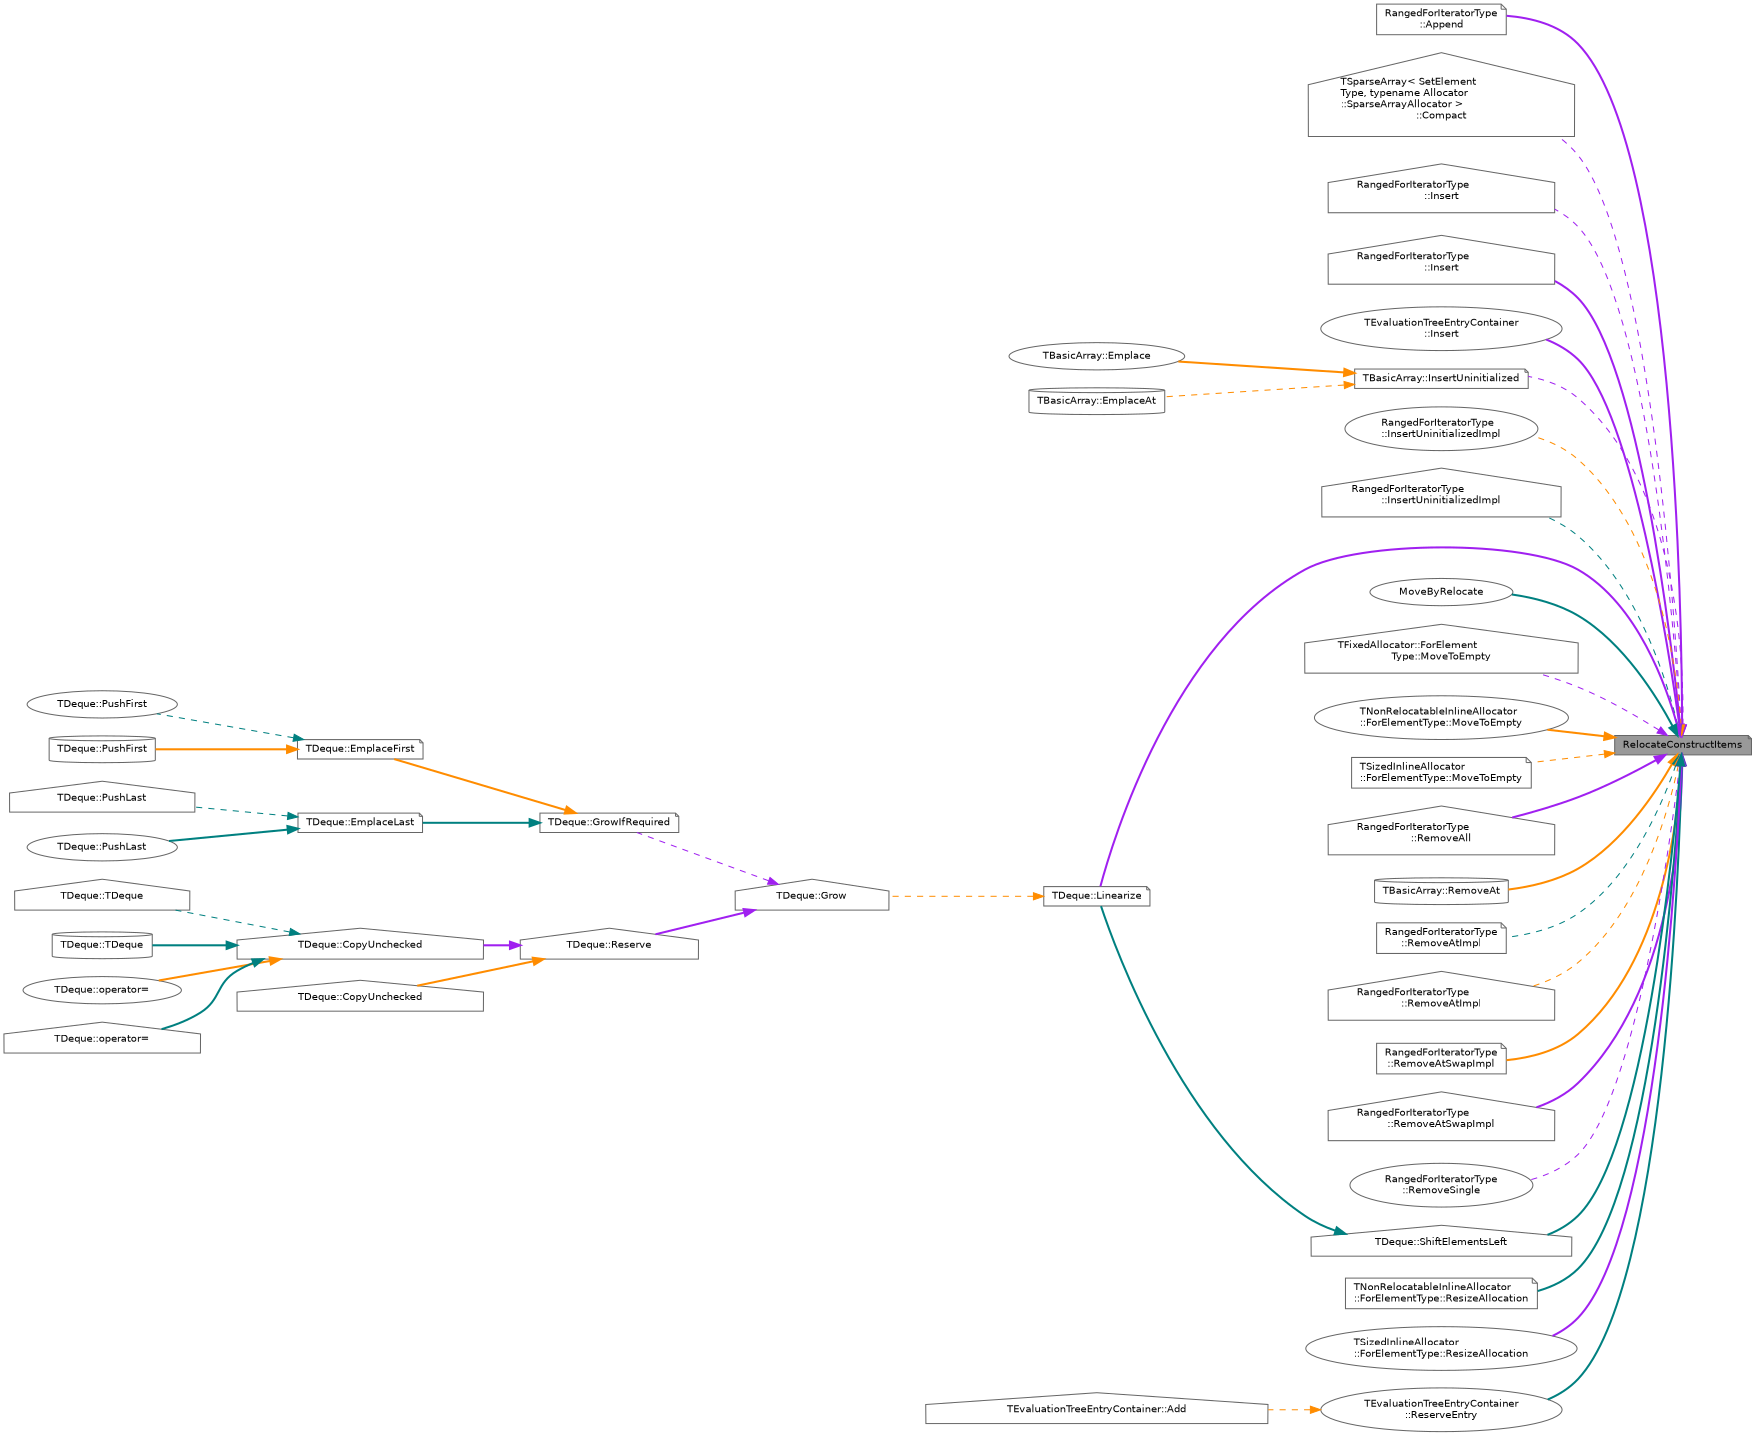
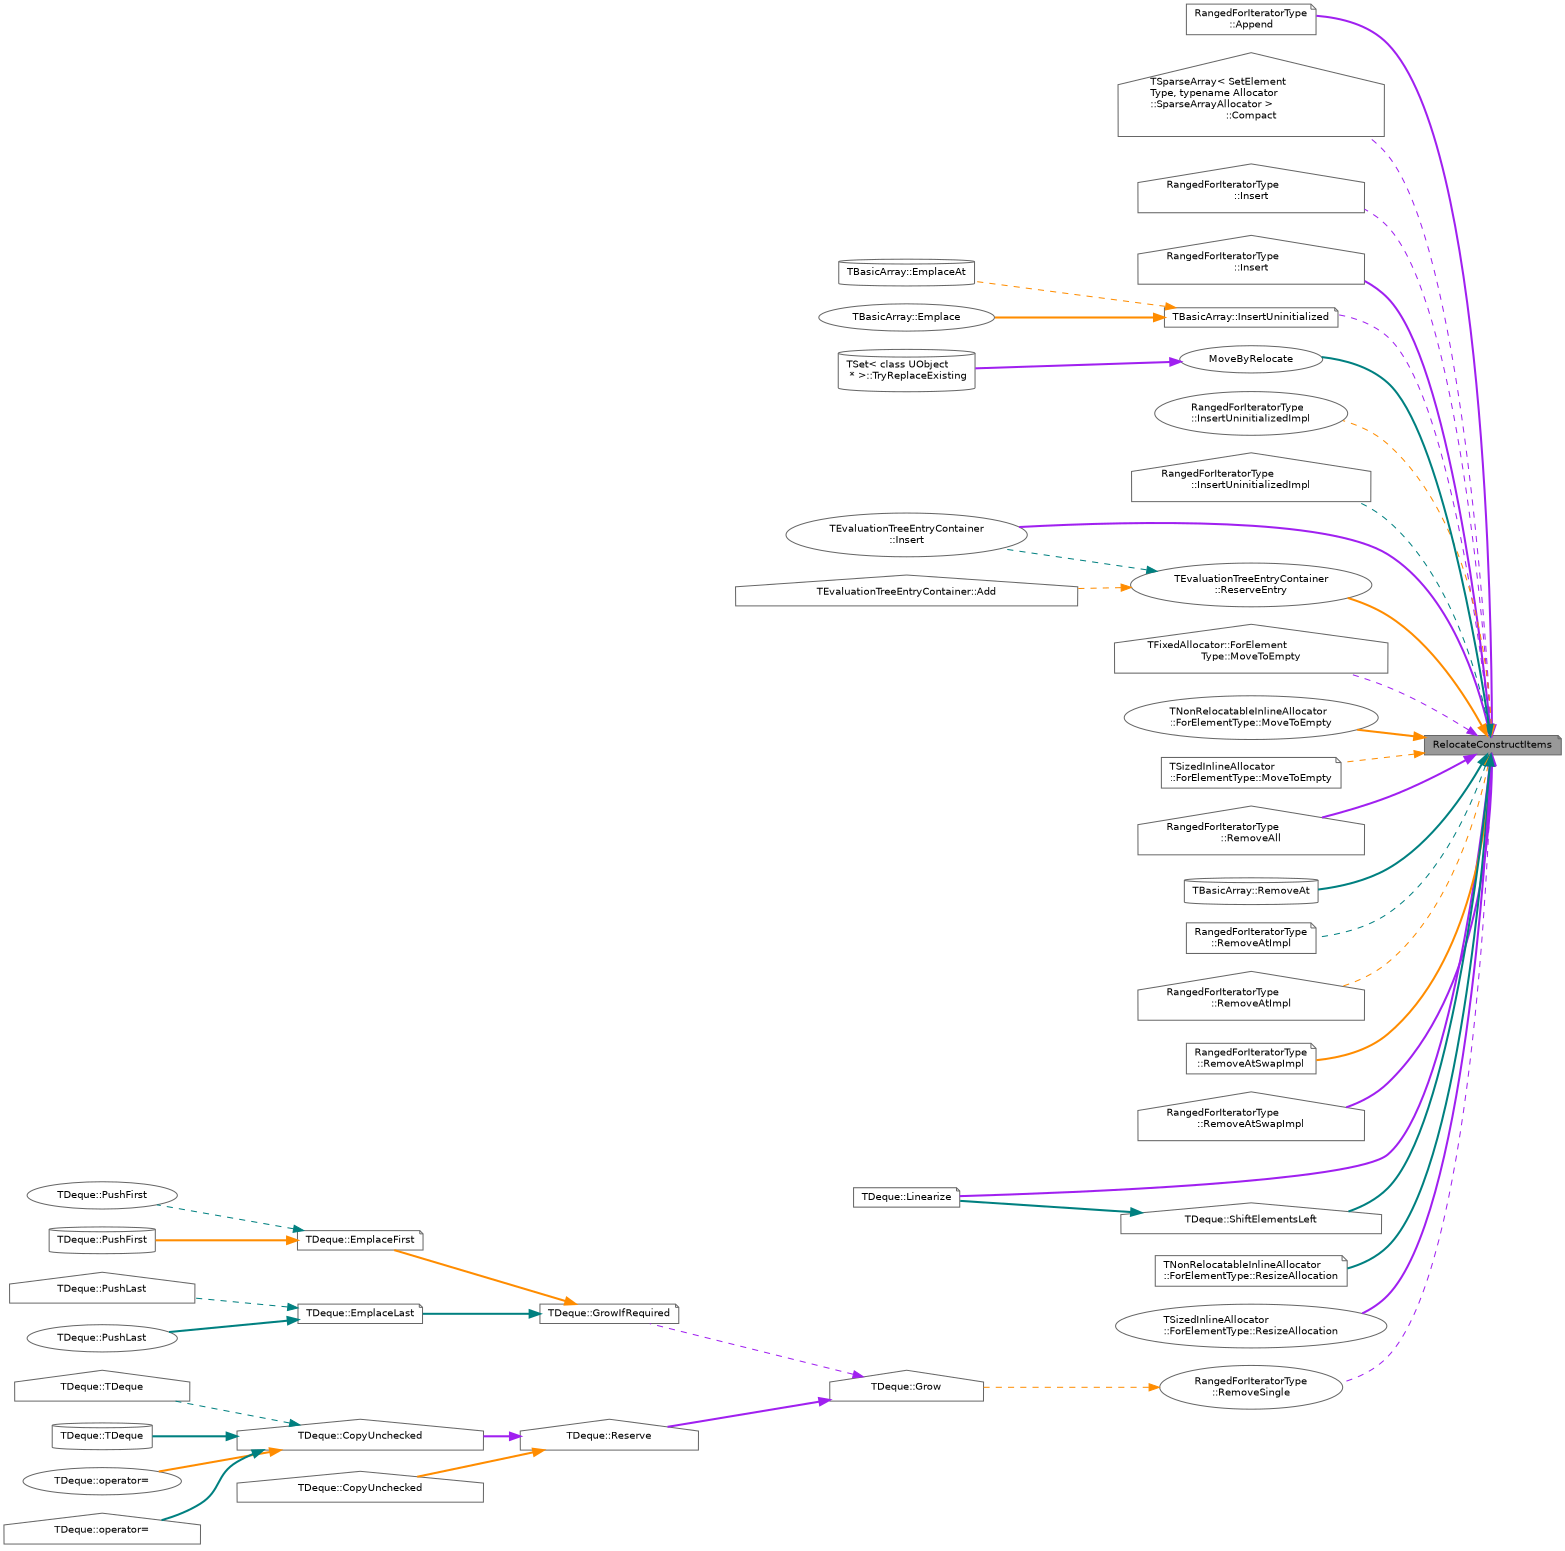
node "TSet< class UObject * >::TryReplaceExisting": added
edge "TEvaluationTreeEntryContainer ::Insert" -> "TEvaluationTreeEntryContainer ::ReserveEntry": added
edge "TBasicArray::RemoveAt" -> "RelocateConstructItems": color darkorange -> teal
edge "TDeque::Grow" -> "TDeque::Linearize": now "TDeque::Grow" -> "RangedForIteratorType ::RemoveSingle"
edge "TEvaluationTreeEntryContainer ::ReserveEntry" -> "RelocateConstructItems": color teal -> darkorange
